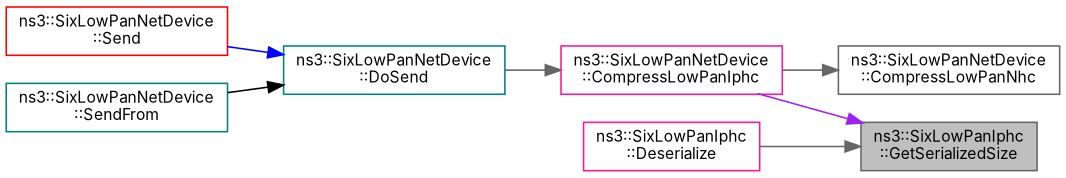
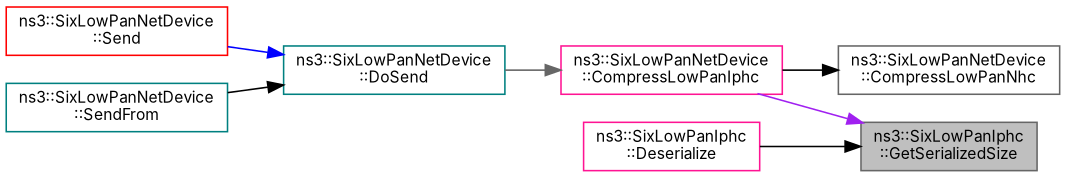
edge "ns3::SixLowPanNetDevice ::CompressLowPanIphc" -> "ns3::SixLowPanNetDevice ::CompressLowPanNhc": color gray40 -> black
edge "ns3::SixLowPanIphc ::Deserialize" -> "ns3::SixLowPanIphc ::GetSerializedSize": color gray40 -> black
